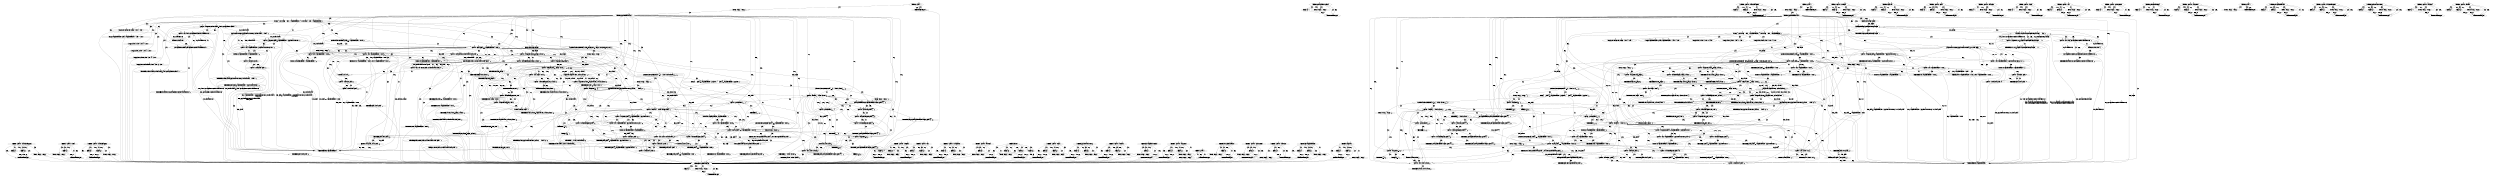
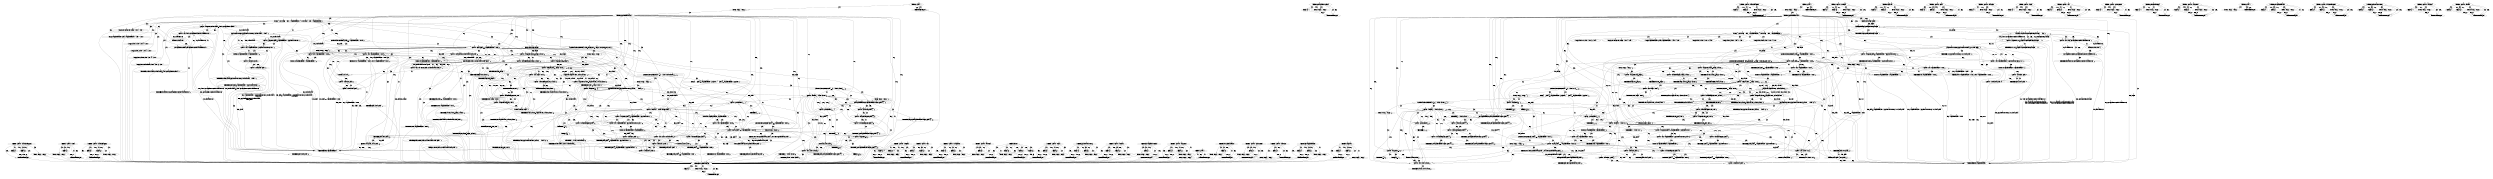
node "<(LOCAL,size_t rows: size_t)<SUB>15</SUB>>": added
node "(IDENTIFIER,rows,AcquireQuantumMemory(rows,sizeof(*pixels)))": added
node "(IDENTIFIER,i,i < (ssize_t) rows)": added
